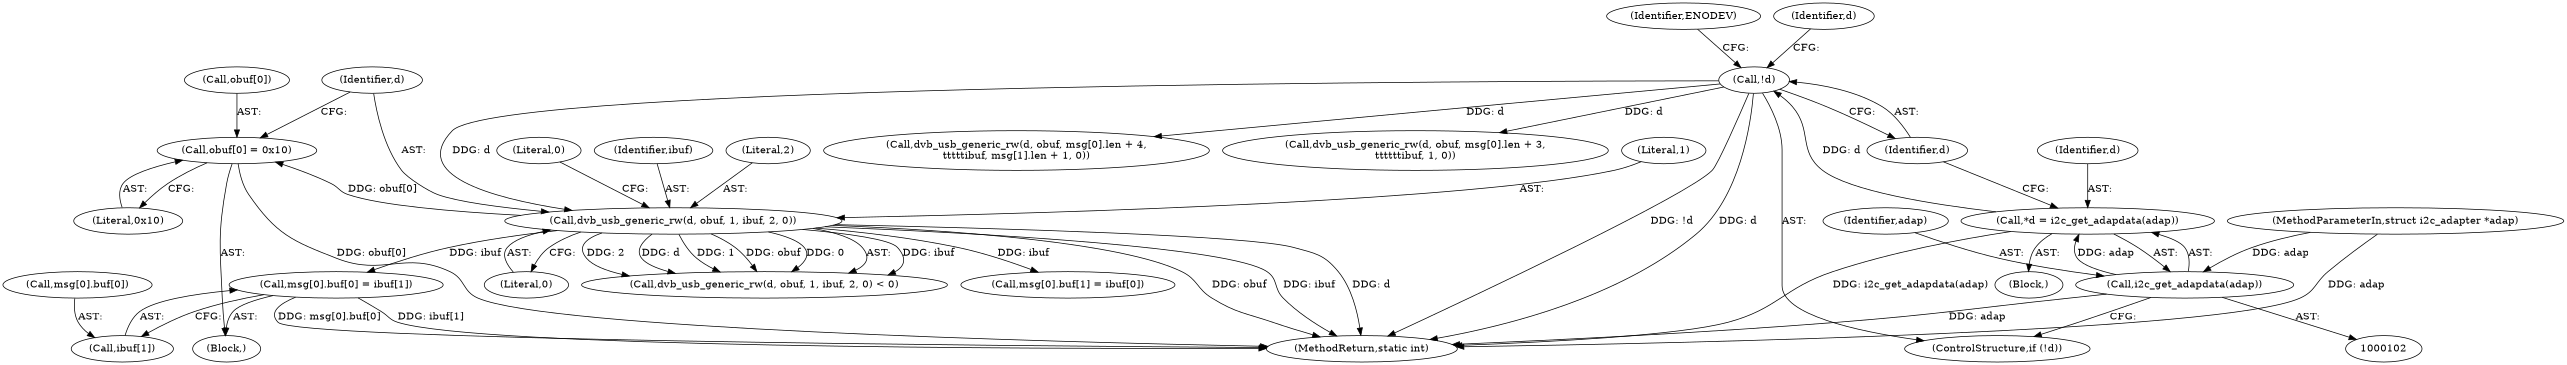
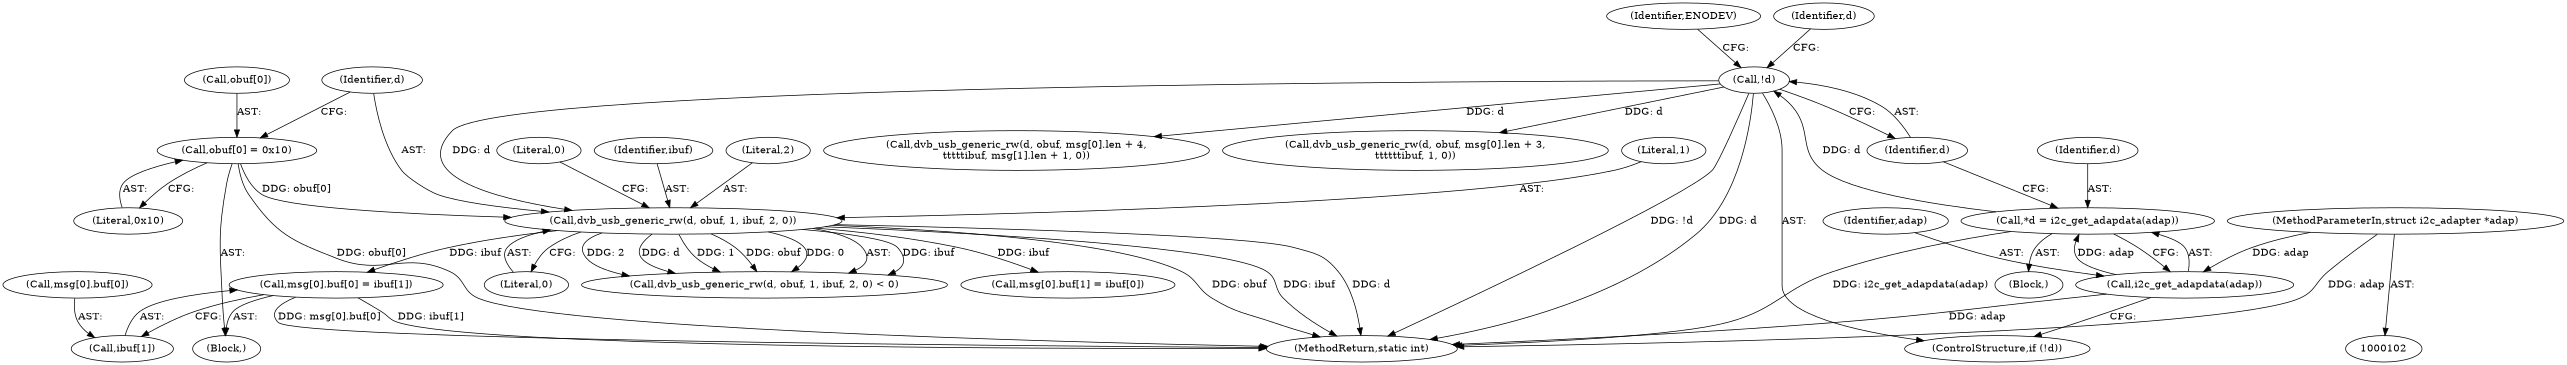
edge "(Call,dvb_usb_generic_rw(d, obuf, 1, ibuf, 2, 0))" -> "(Call,obuf[0] = 0x10)": reversed
edge "(Call,*d = i2c_get_adapdata(adap))" -> "(Call,i2c_get_adapdata(adap))": label "AST: " -> "CFG: "
edge "(Call,i2c_get_adapdata(adap))" -> "1000102": now "(MethodParameterIn,struct i2c_adapter *adap)" -> "1000102"
